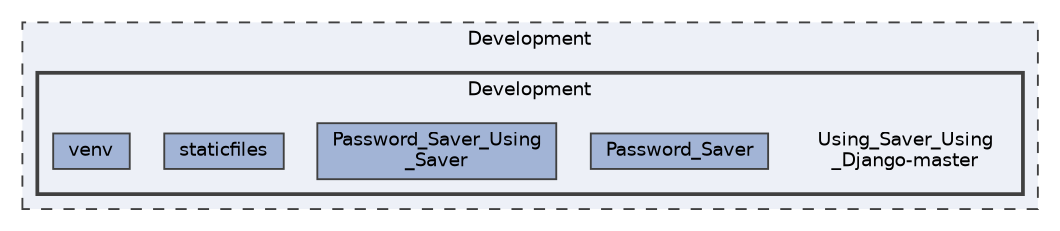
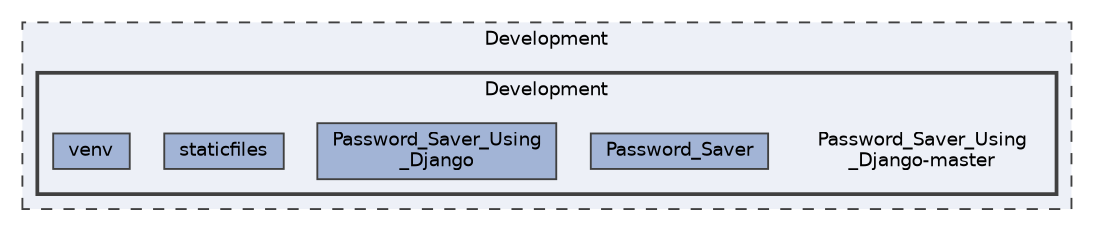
node "Password_Saver_Using _Saver": label "Password_Saver_Using _Saver" -> "Password_Saver_Using _Django"
node "Using_Saver_Using _Django-master": label "Using_Saver_Using _Django-master" -> "Password_Saver_Using _Django-master"
